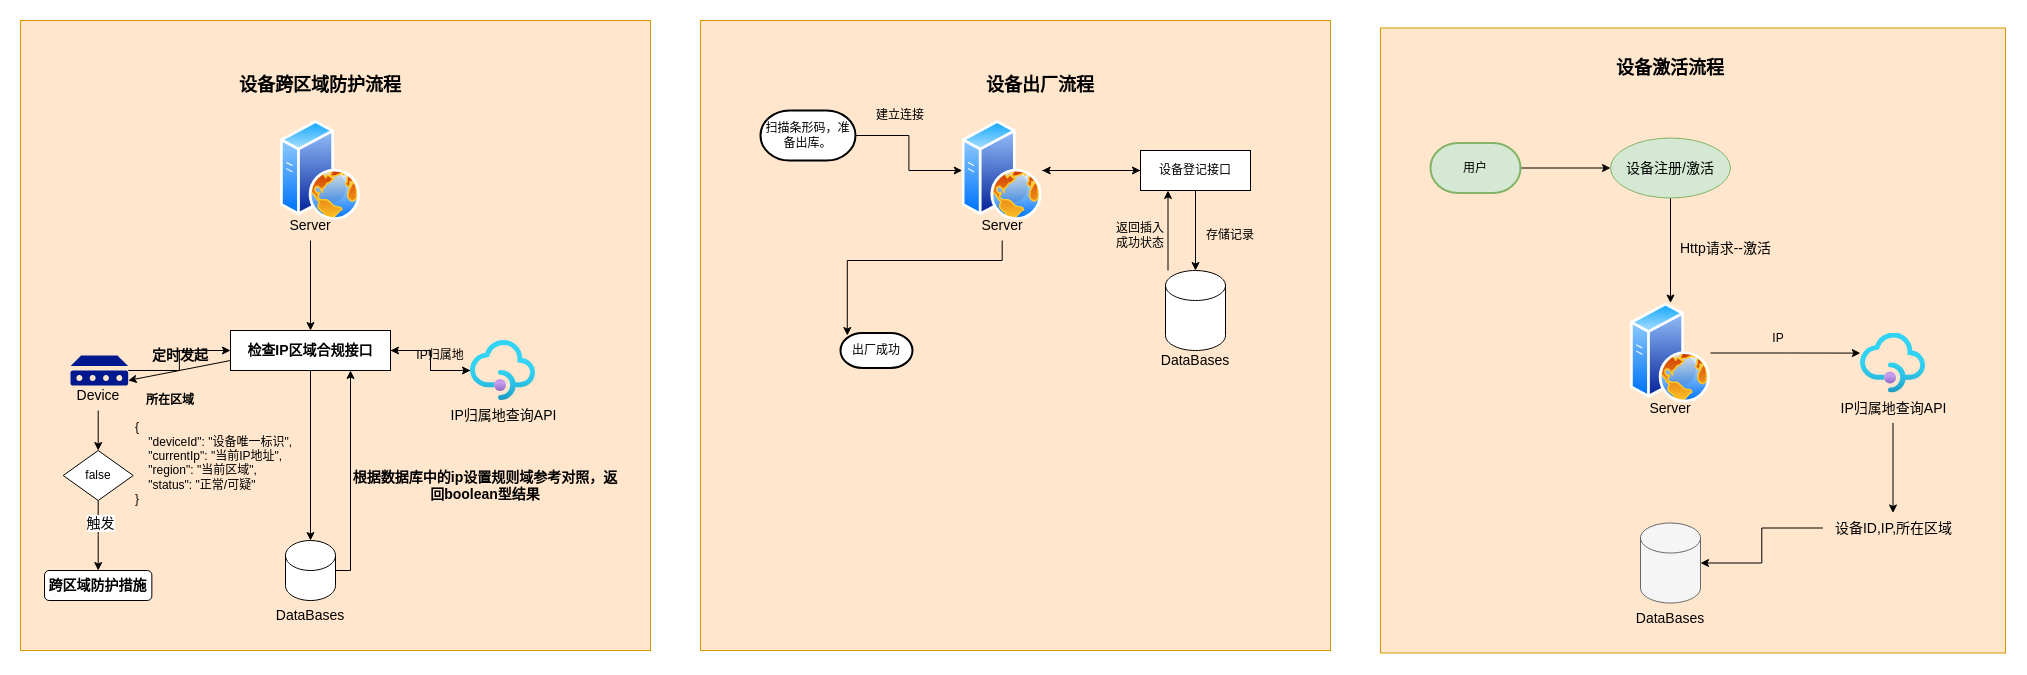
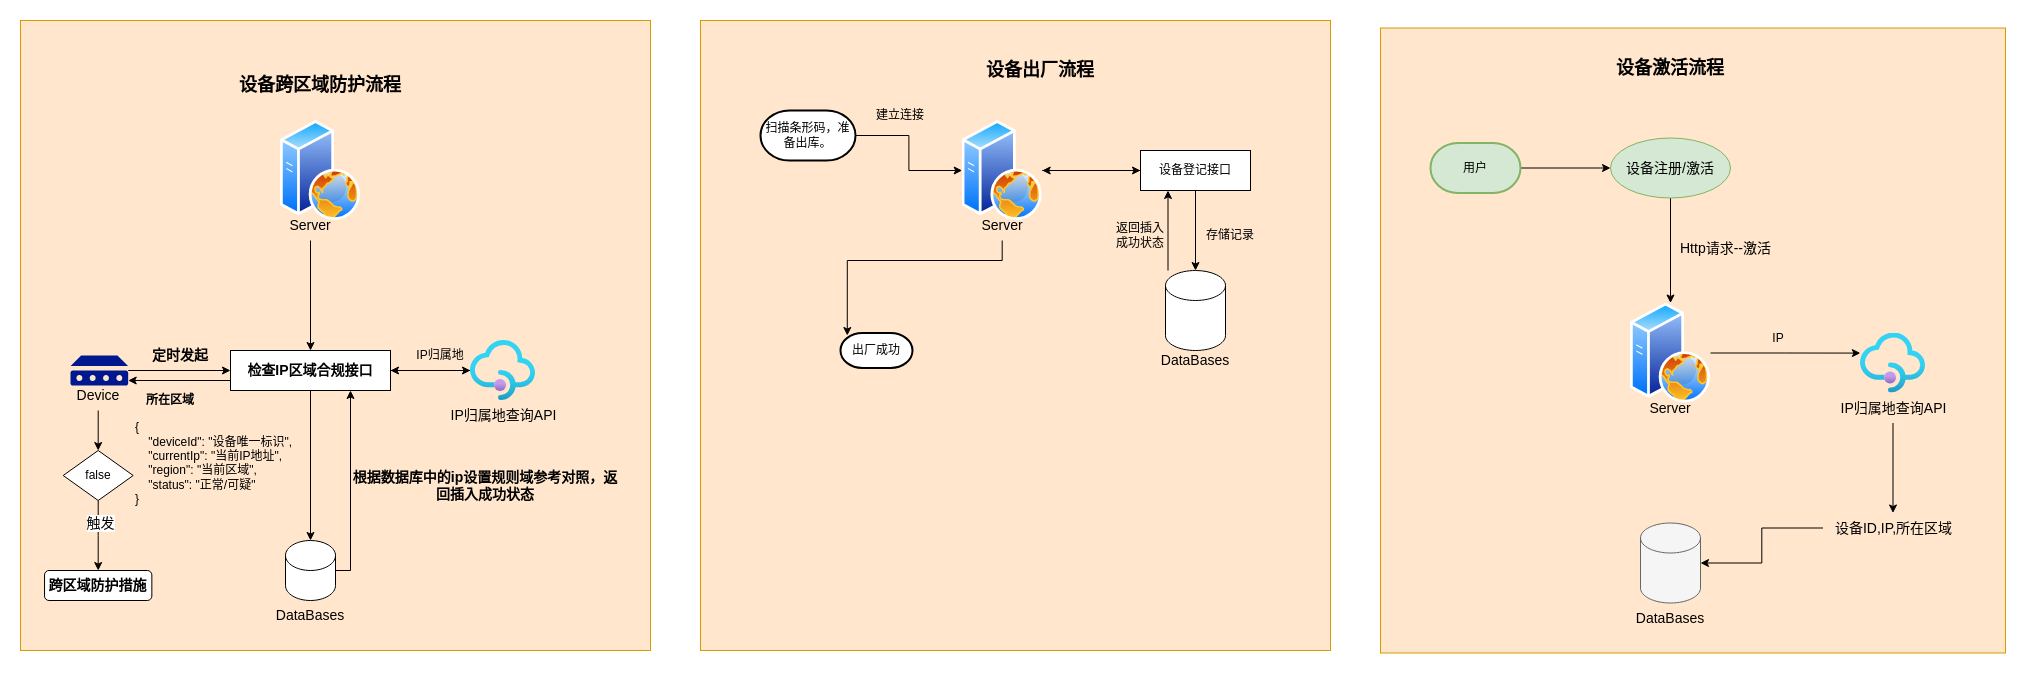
node "设备出厂流程": moved (1041, 86) -> (1041, 71)
node "检查IP区域合规接口": moved (311, 351) -> (311, 371)
node "根据数据库中的ip设置规则域参考对照，返回boolean型结果": label "根据数据库中的ip设置规则域参考对照，返回boolean型结果" -> "根据数据库中的ip设置规则域参考对照，返回插入成功状态"
